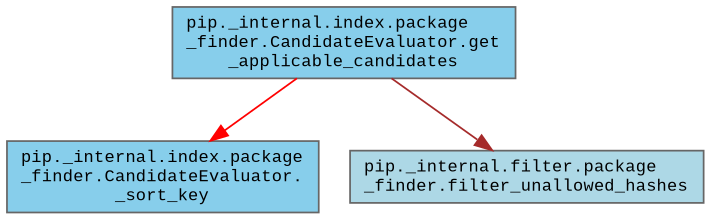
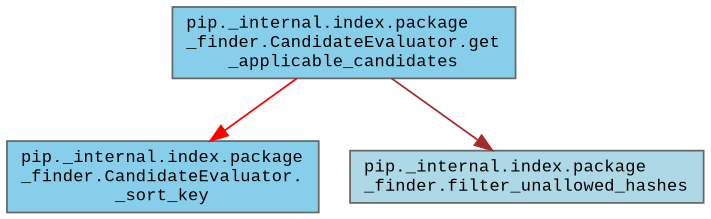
node "pip._internal.filter.package _finder.filter_unallowed_hashes": label "pip._internal.filter.package _finder.filter_unallowed_hashes" -> "pip._internal.index.package _finder.filter_unallowed_hashes"
